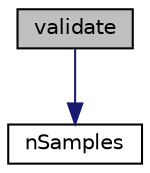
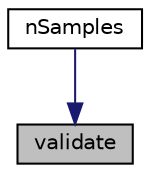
edge "validate" -> "nSamples": reversed
